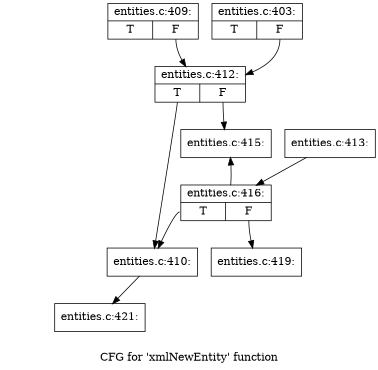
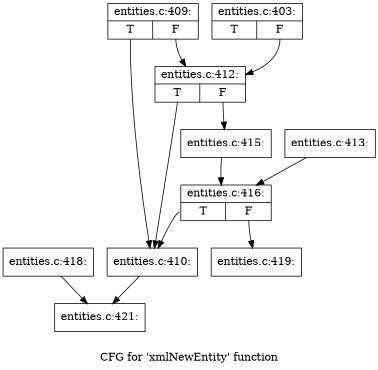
edge "entities.c:409:" -> "entities.c:410:": added
edge "entities.c:416:" -> "entities.c:415:": reversed
node "entities.c:418:": added
